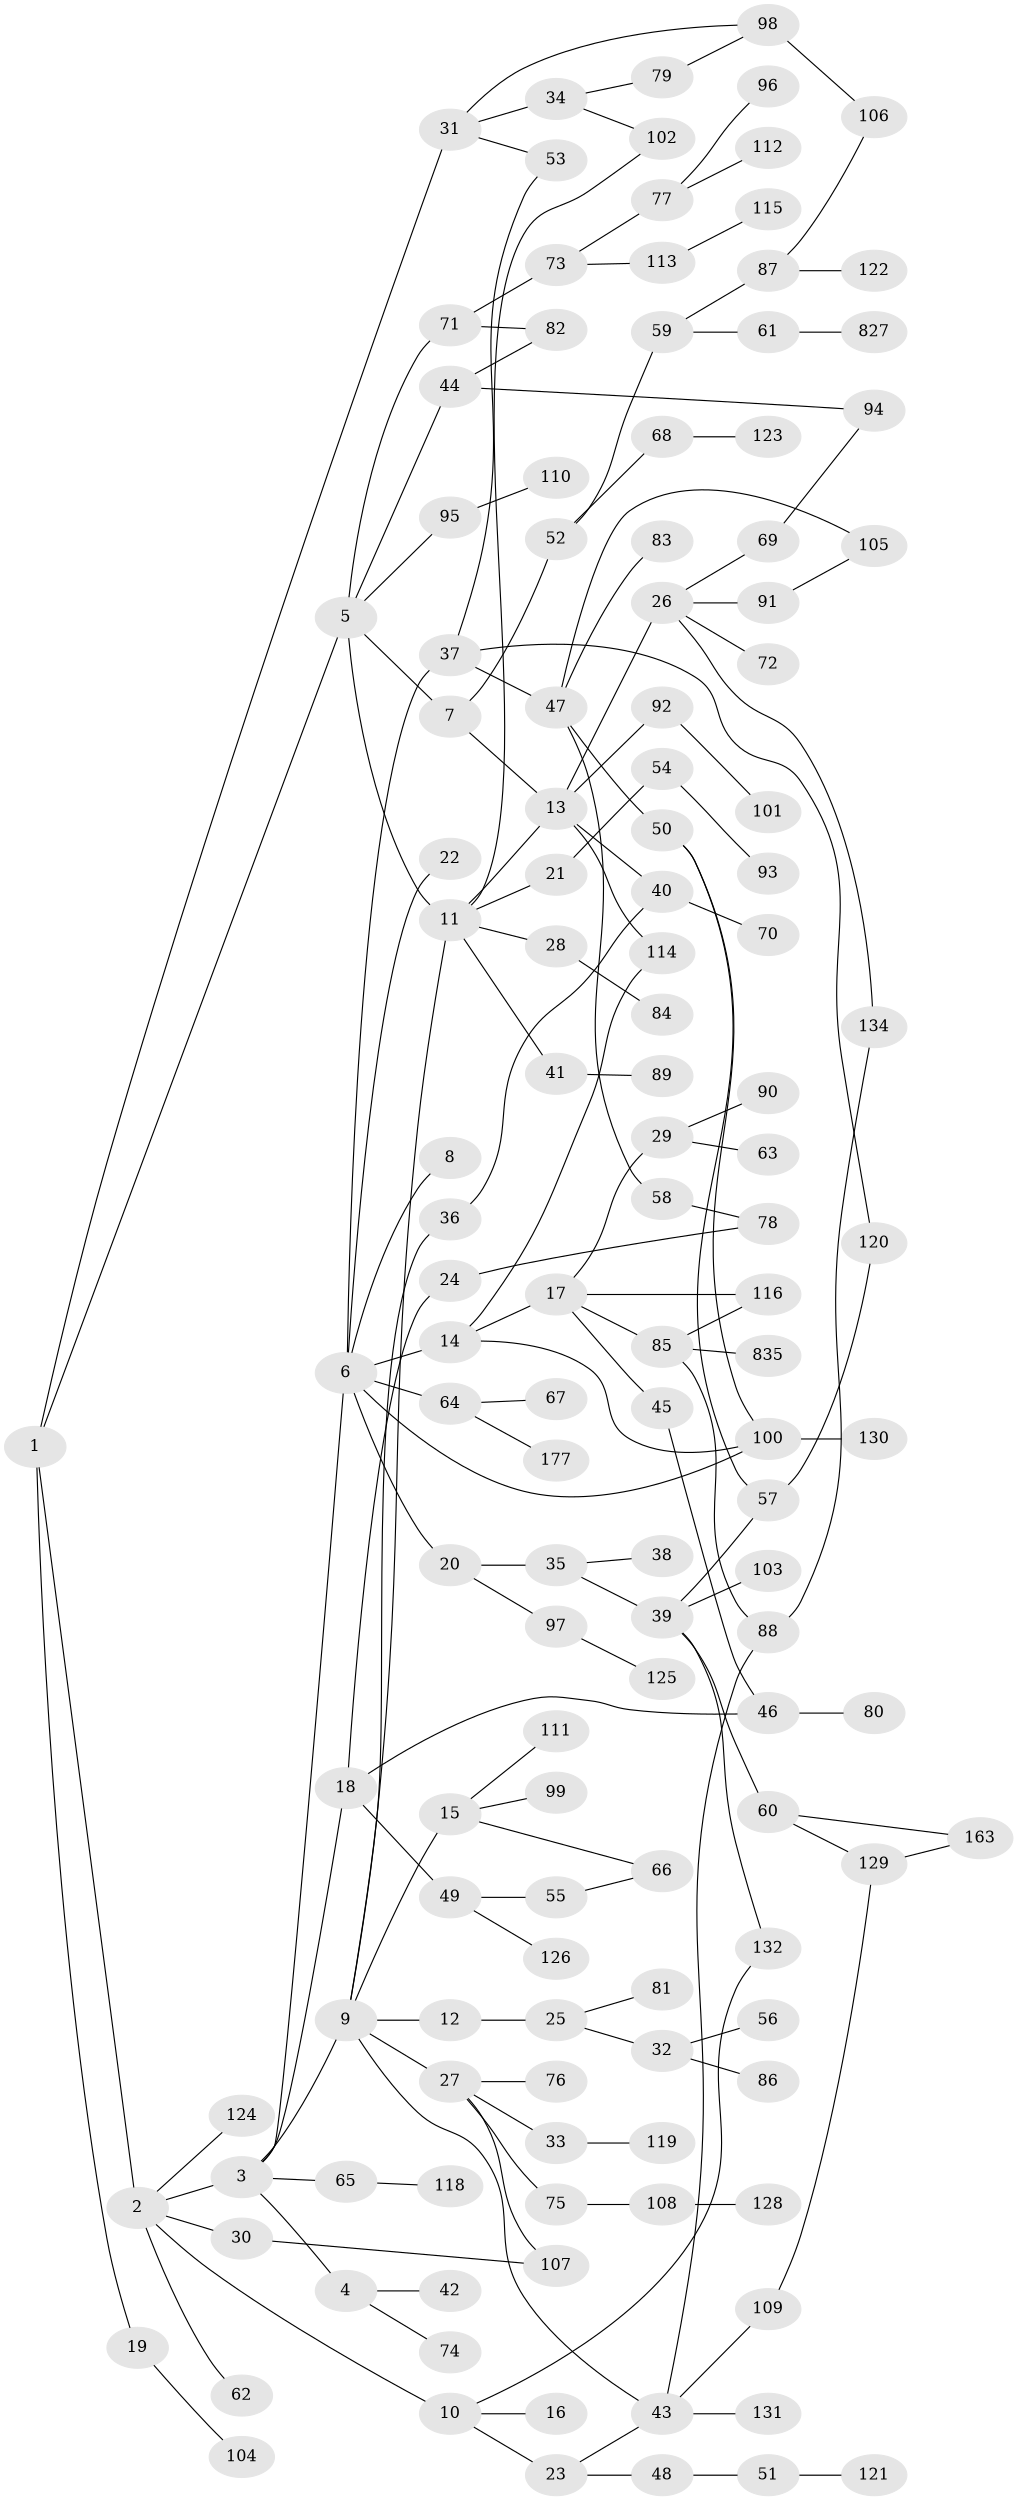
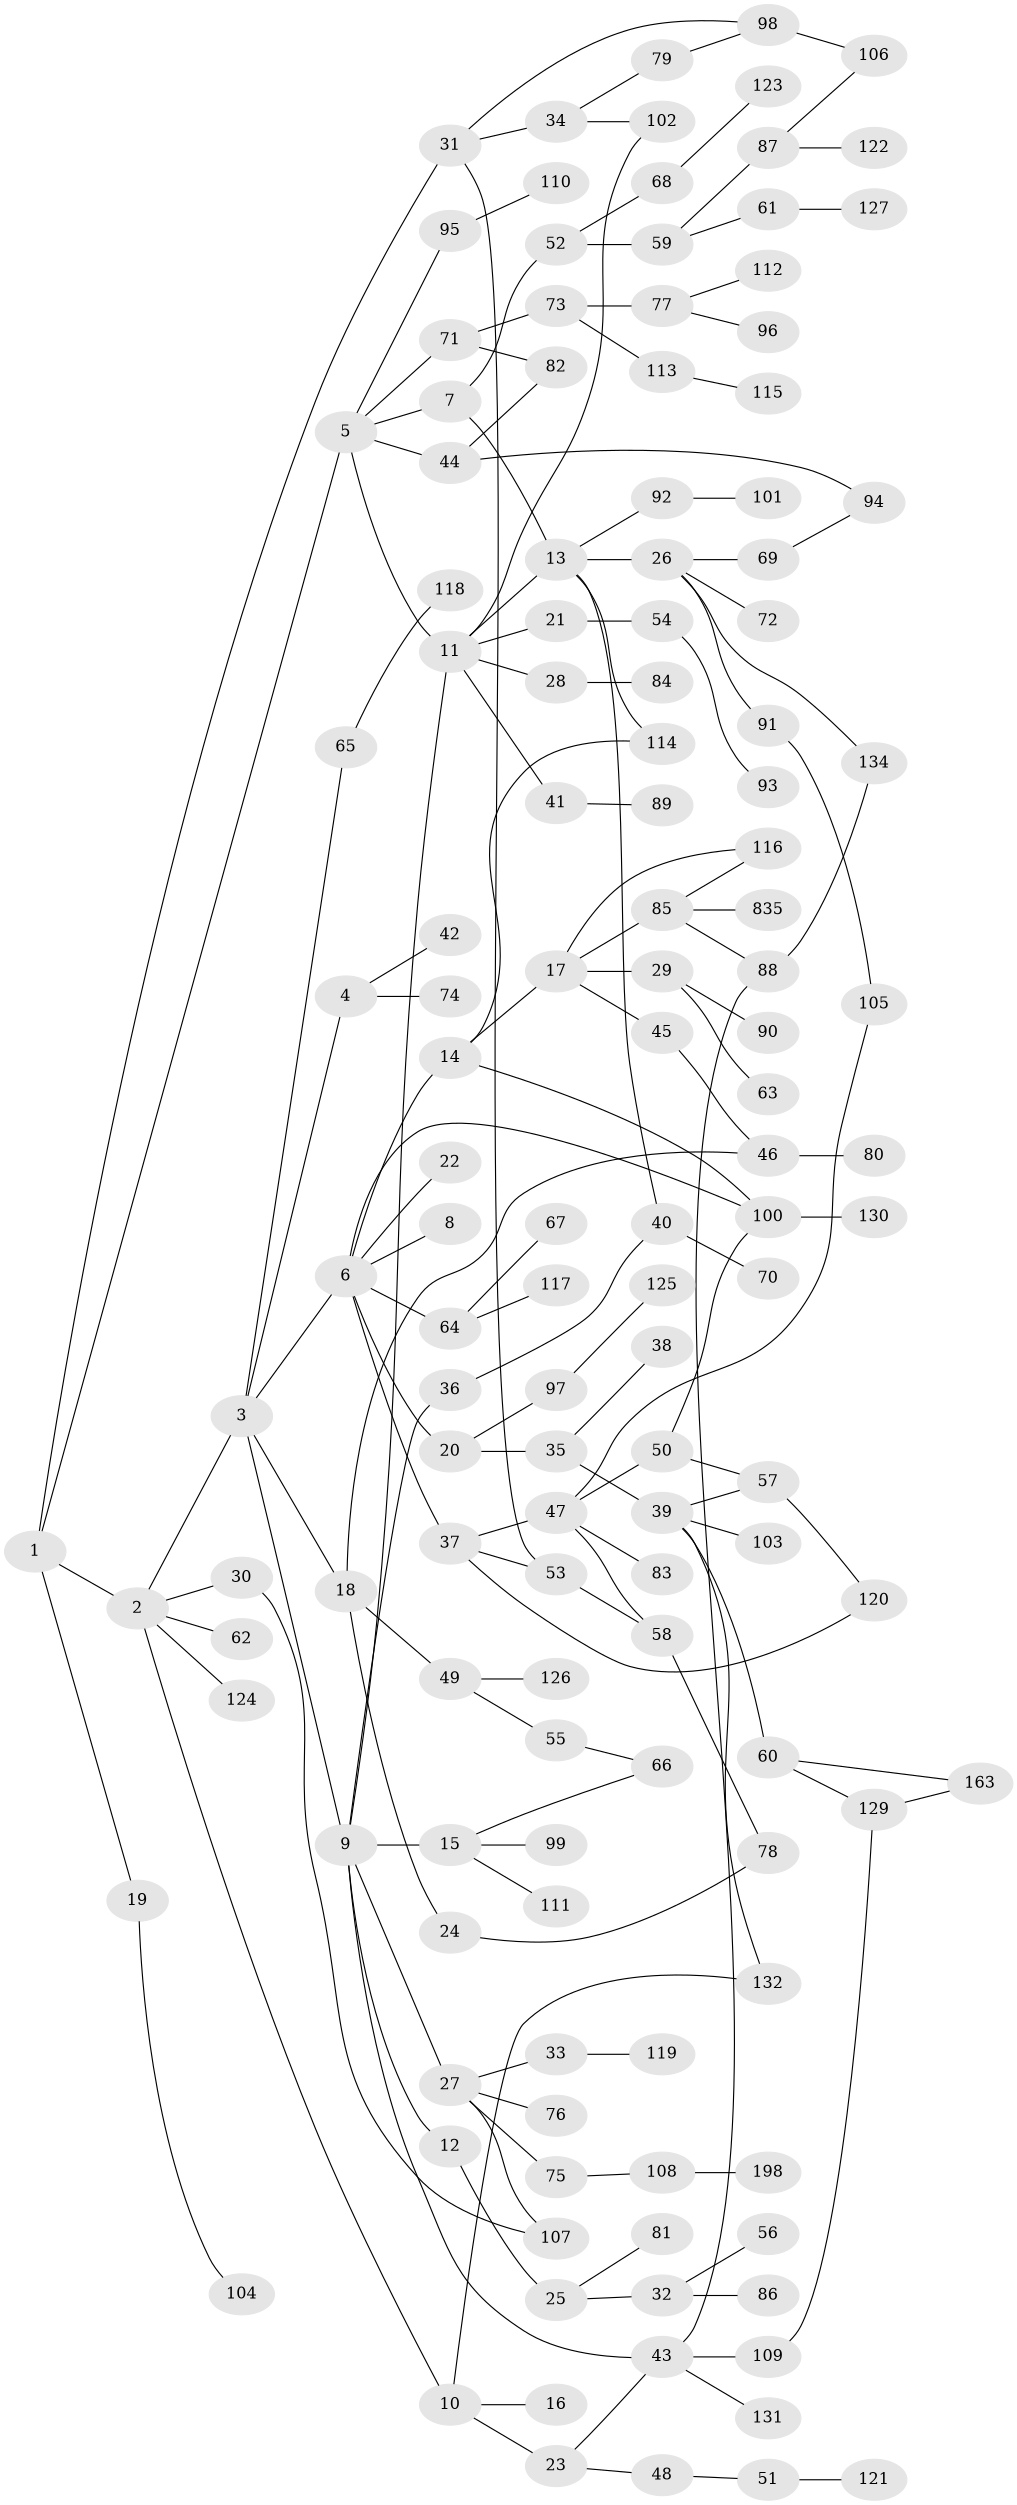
node "827": label "827" -> "127"
node "177": label "177" -> "117"
edge "53" -- "58": added
node "128": label "128" -> "198"
